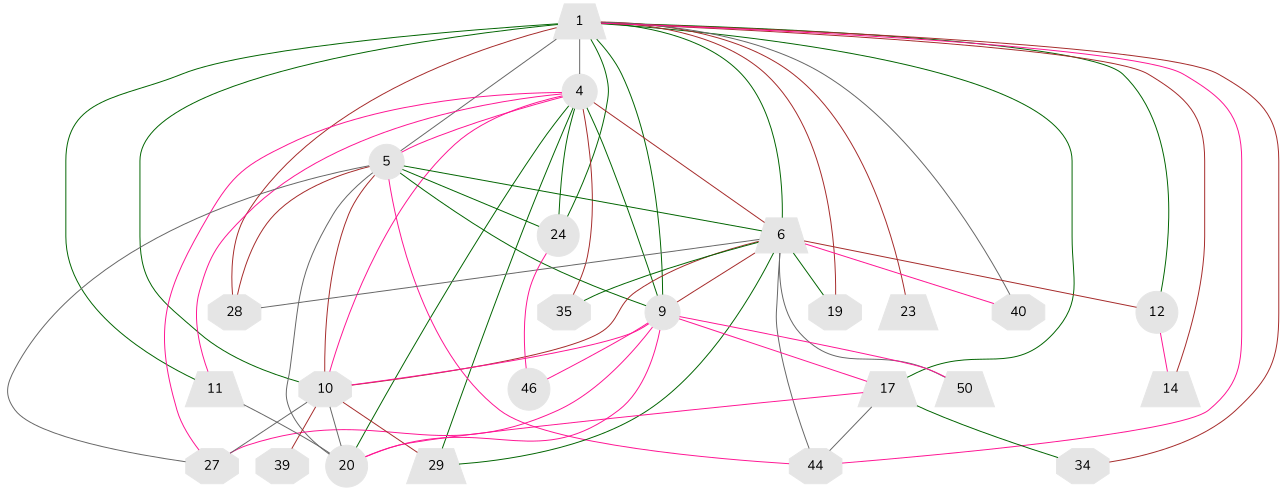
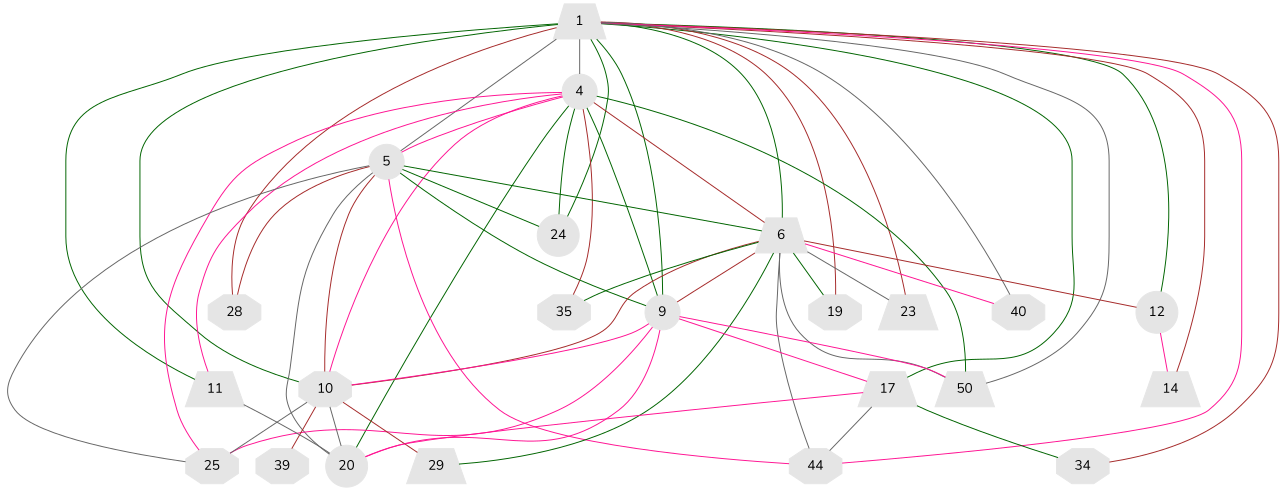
edge "1" -- "50": added
edge "6" -- "28": now "6" -- "23"
edge "4" -- "29": now "4" -- "50"
node "46": removed
node "27": label "27" -> "25"
